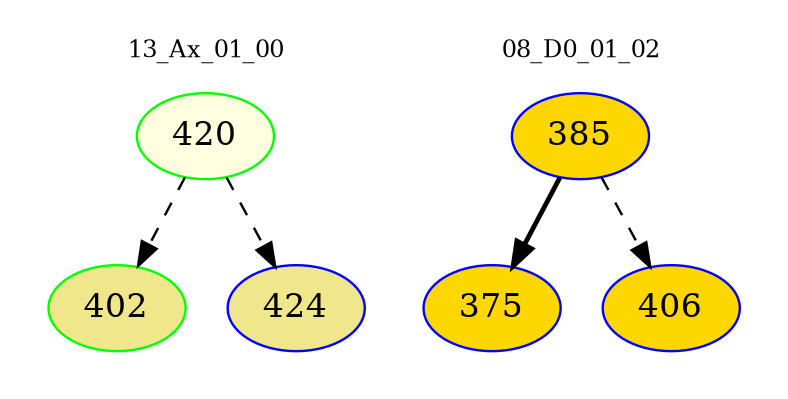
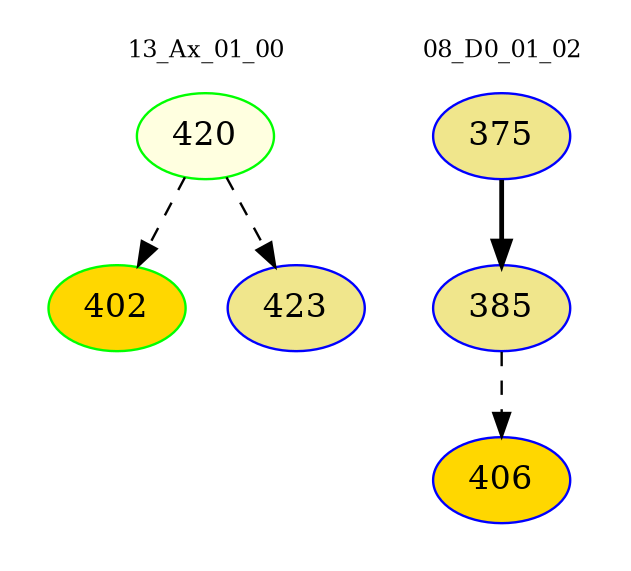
node "385": fillcolor gold -> khaki
edge "385" -> "375": reversed
node "402": fillcolor khaki -> gold
node "424": label "424" -> "423"
node "375": fillcolor gold -> khaki
